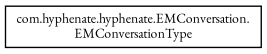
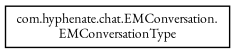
node "com.hyphenate.hyphenate.EMConversation. EMConversationType": label "com.hyphenate.hyphenate.EMConversation. EMConversationType" -> "com.hyphenate.chat.EMConversation. EMConversationType"
